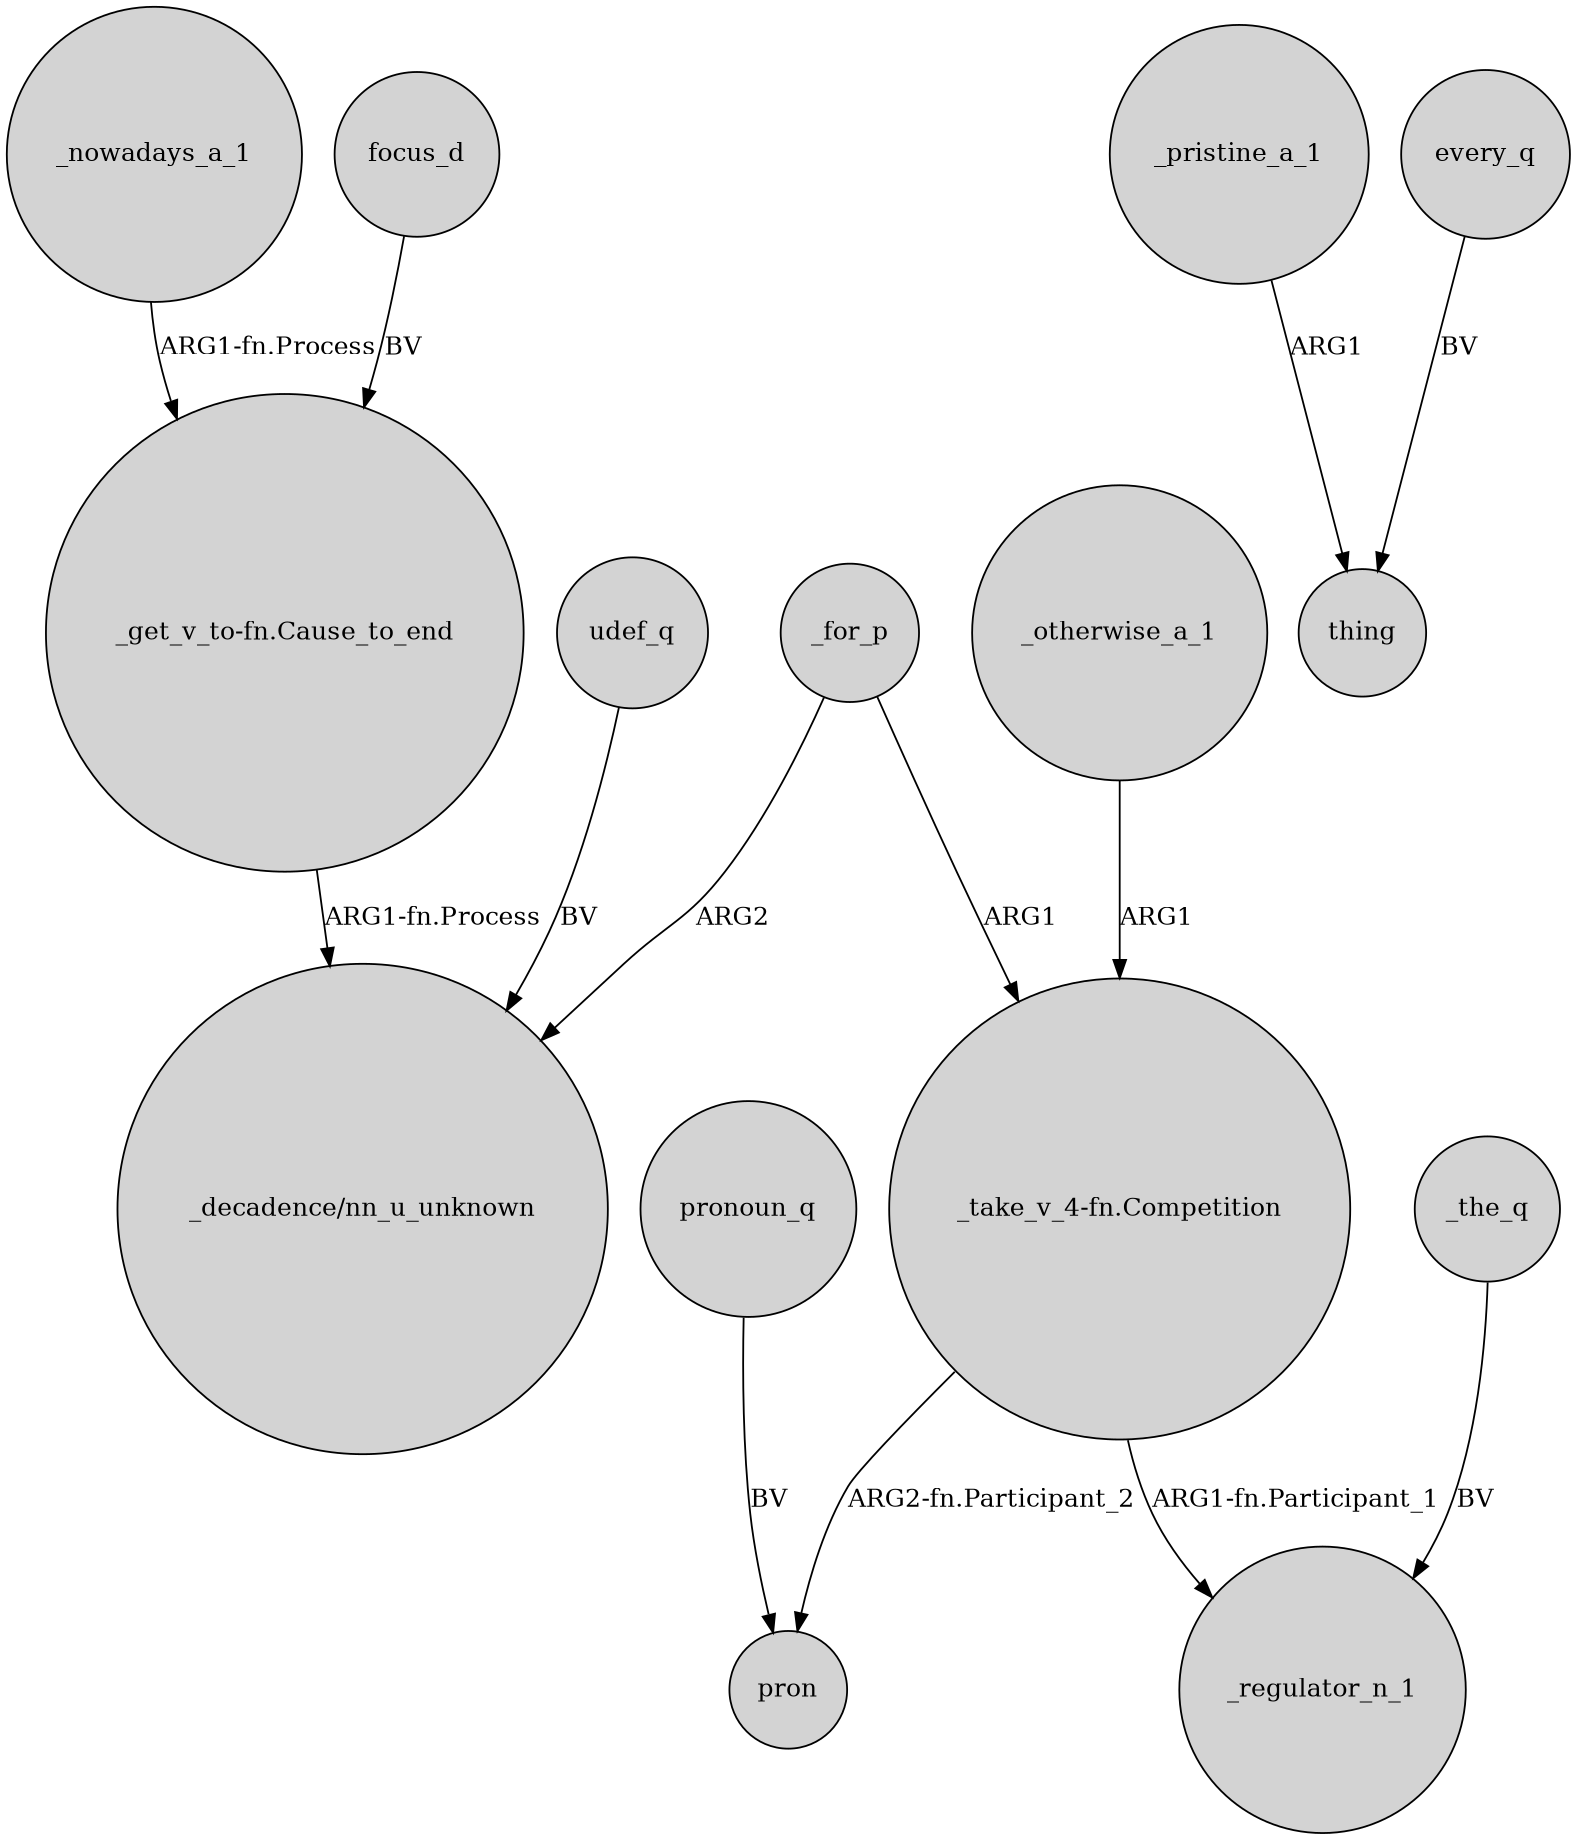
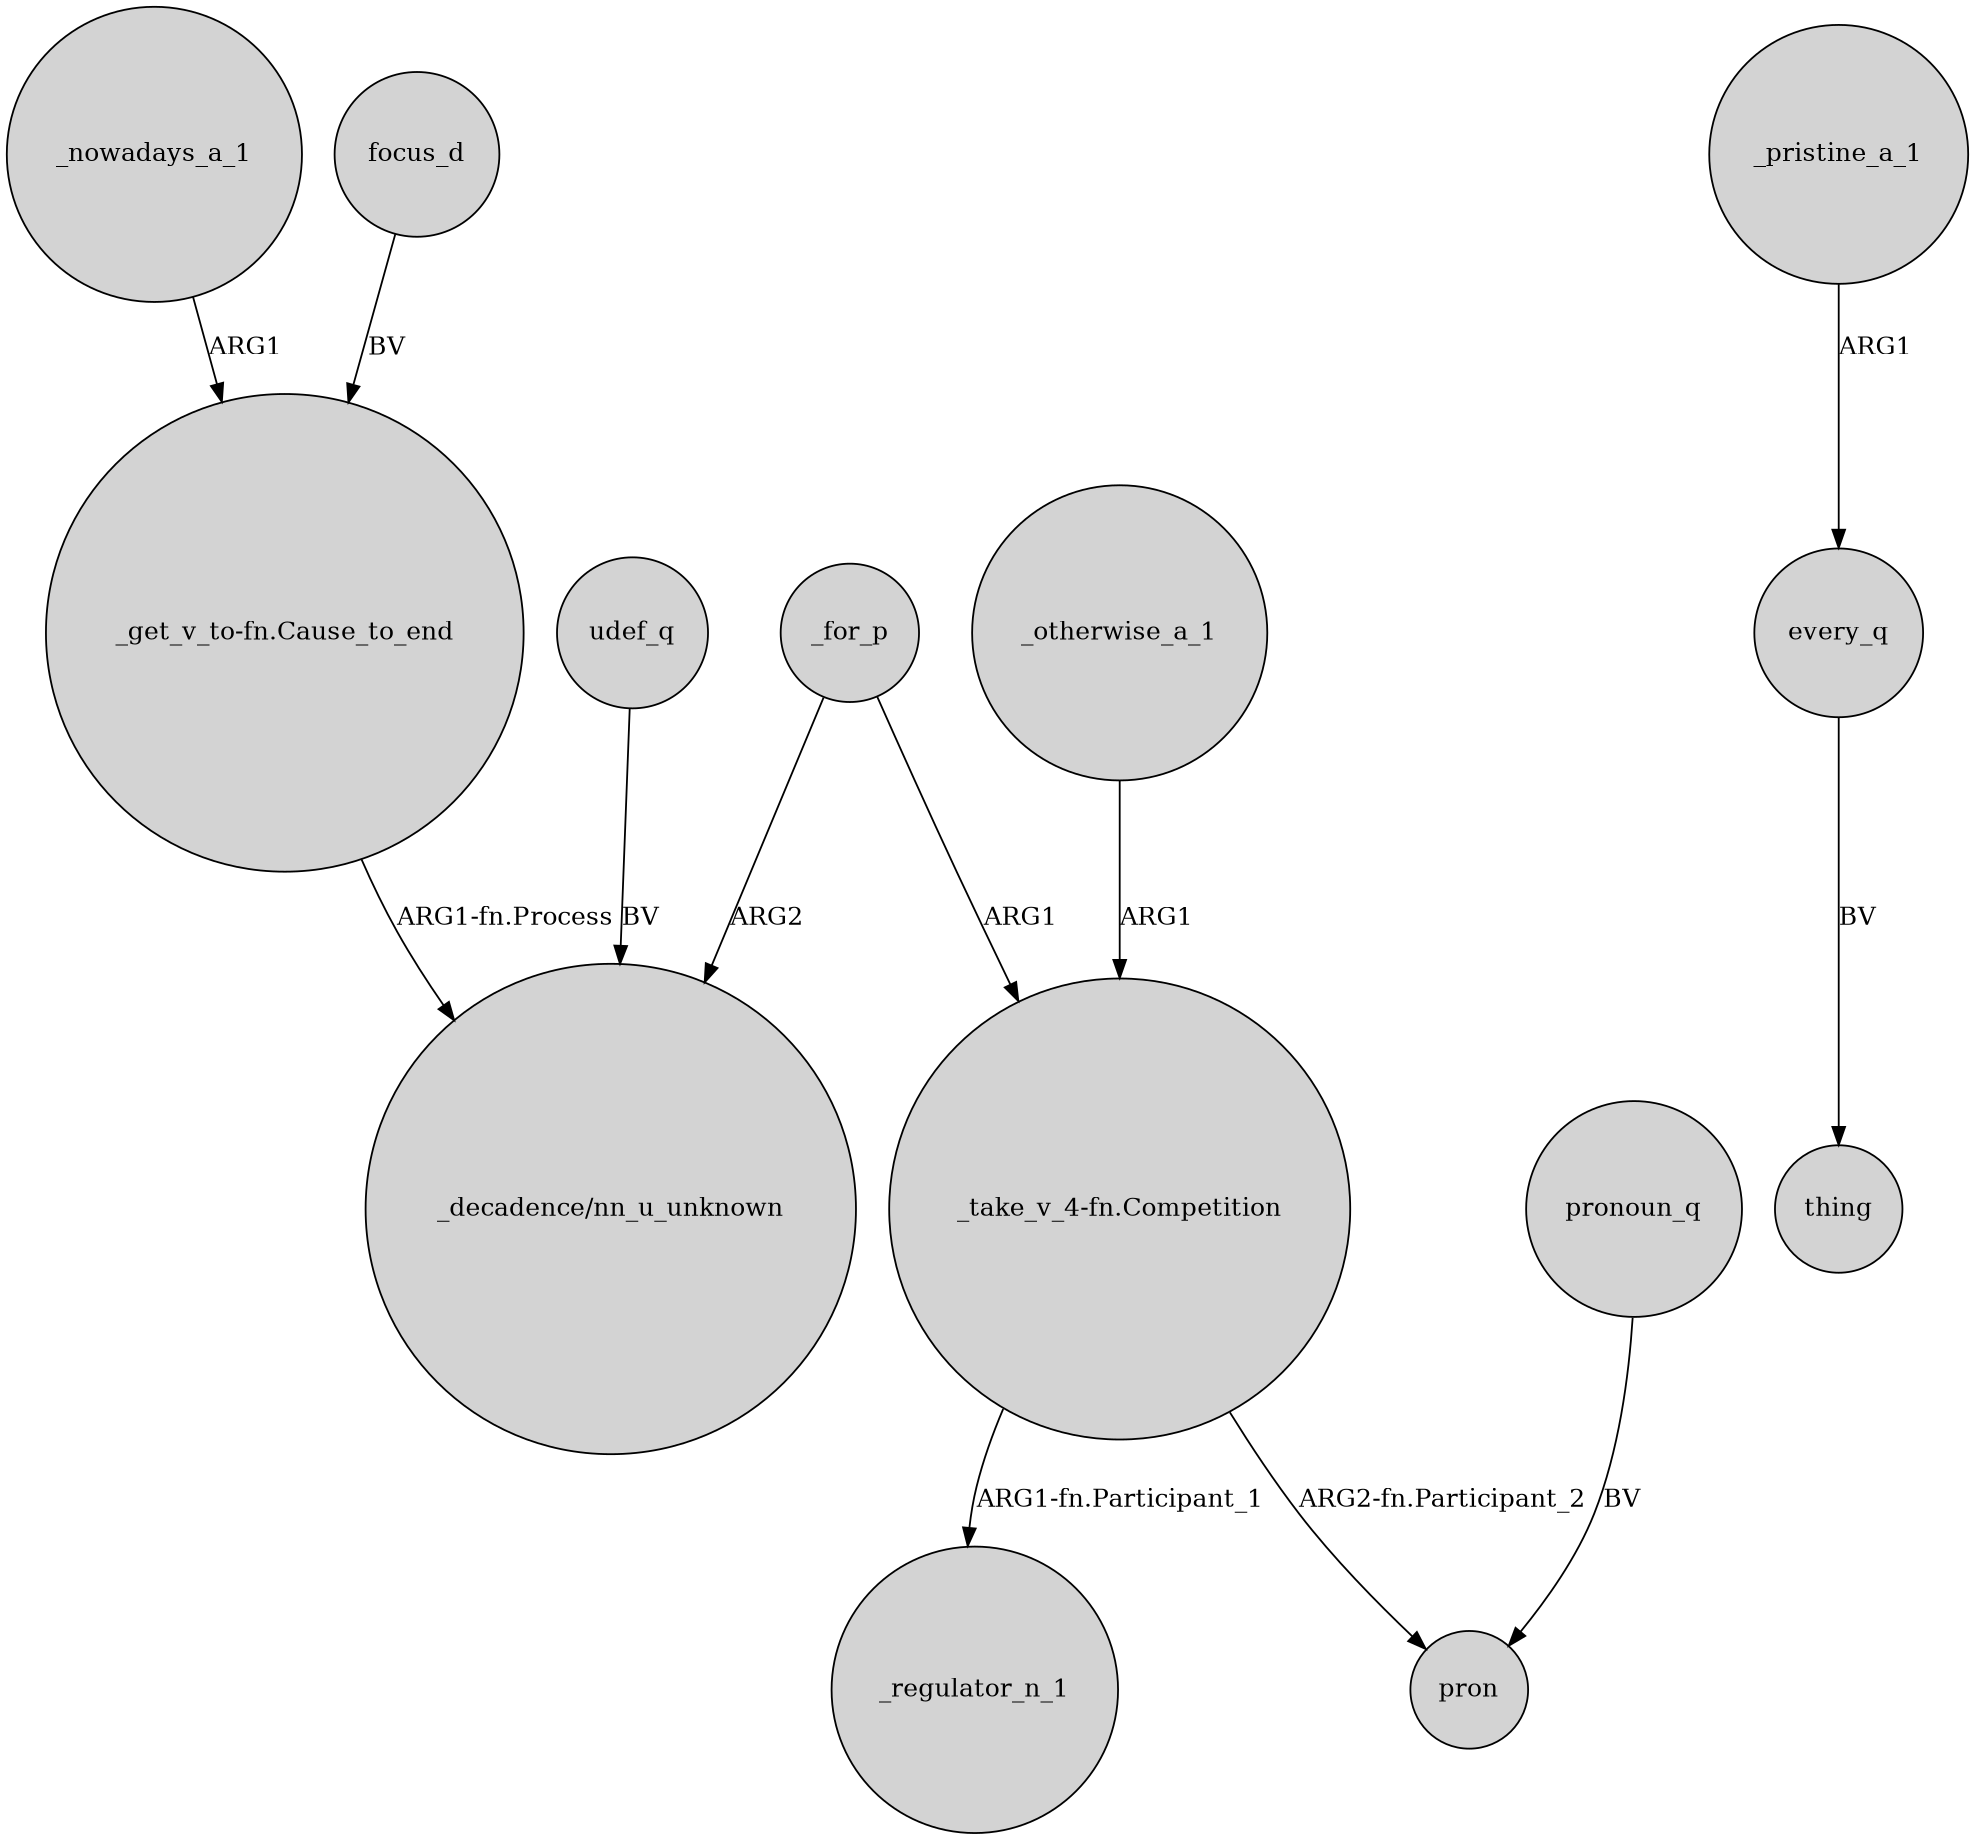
edge "_nowadays_a_1" -> "_get_v_to-fn.Cause_to_end": label "ARG1-fn.Process" -> "ARG1"
edge "_pristine_a_1" -> "thing": now "_pristine_a_1" -> "every_q"
node "_the_q": removed
